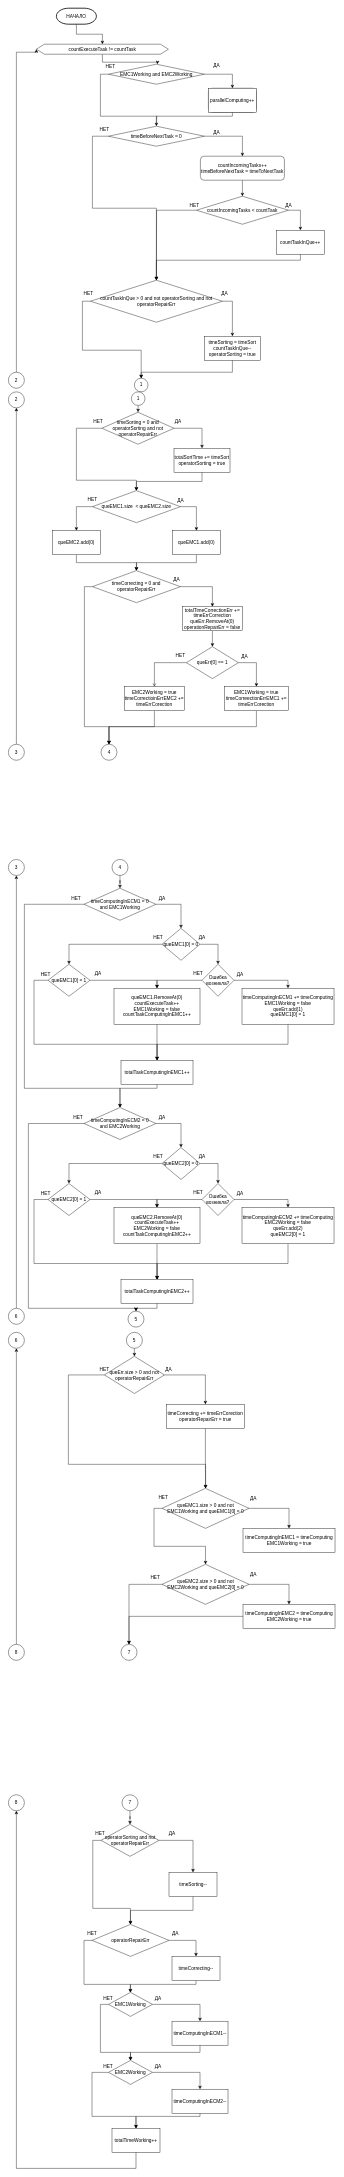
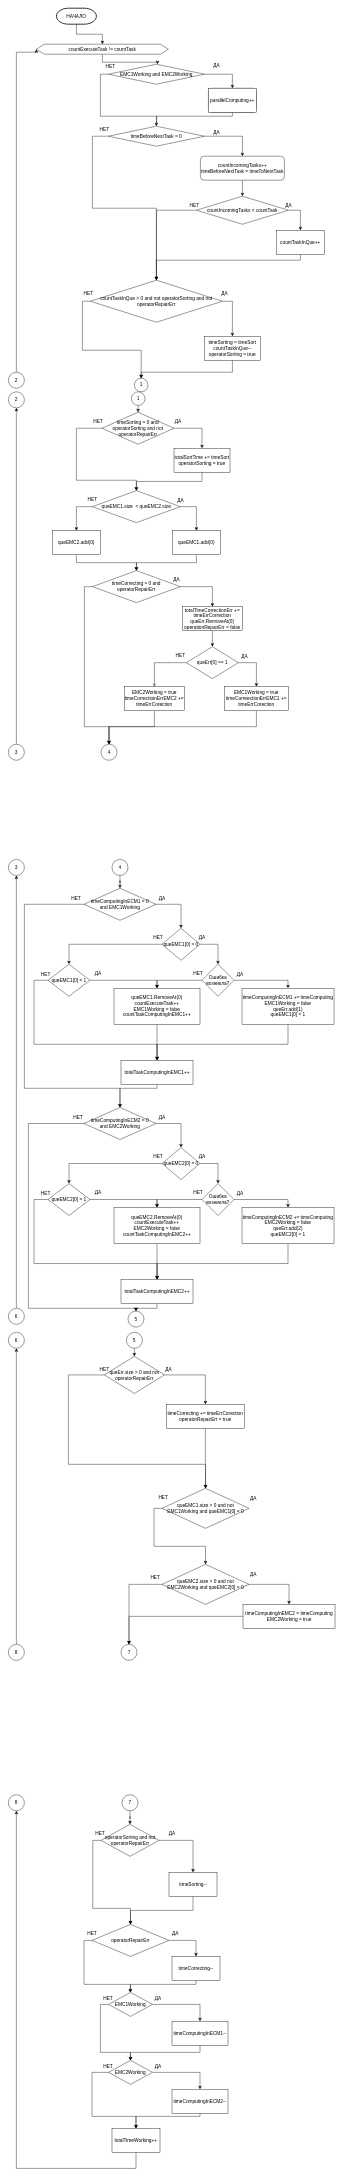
edge "queEMC1.size > 0 and not EMC1Working and queEMC1[0] = 0" -> "timeComputingInEMC1 = timeComputing EMC1Working = true": removed
node "timeComputingInEMC1 = timeComputing EMC1Working = true": removed
